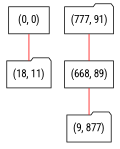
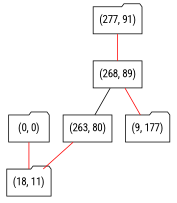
node "(0, 0)": shape box -> folder
node "(777, 91)": label "(777, 91)" -> "(277, 91)"
node "(668, 89)": label "(668, 89)" -> "(268, 89)"
node "(263, 80)": added
node "(9, 877)": label "(9, 877)" -> "(9, 177)"
